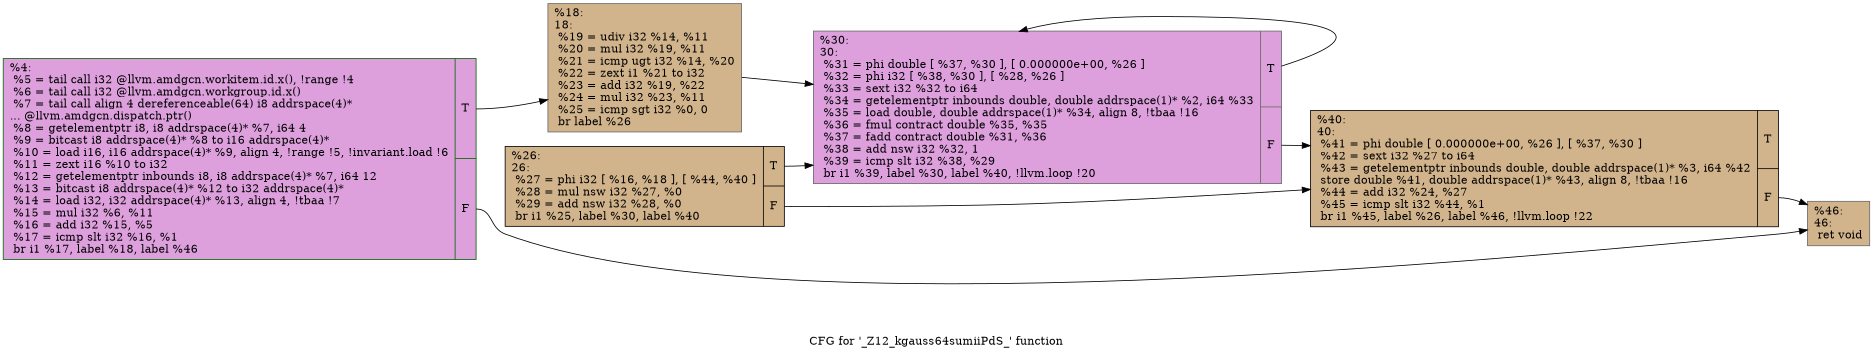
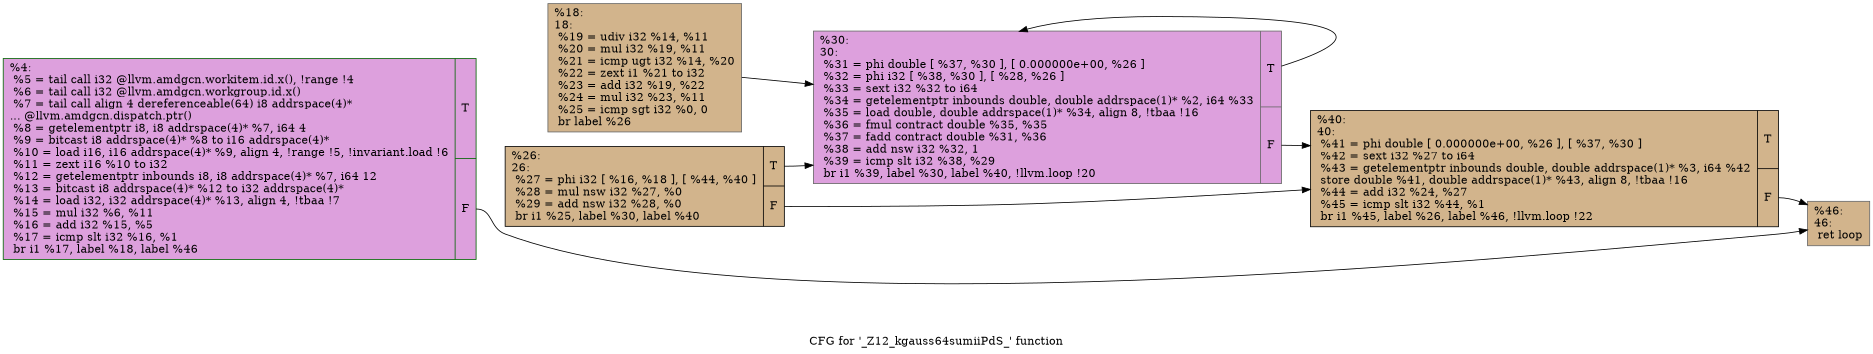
edge "%4:" -> "%18:": removed
node "%46:": text "ret void" -> "ret loop"
